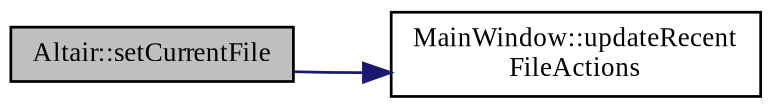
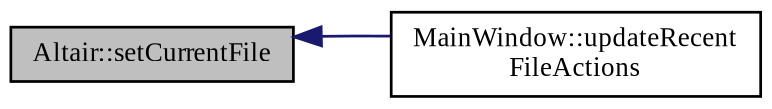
edge "Altair::setCurrentFile" -> "MainWindow::updateRecent FileActions": reversed
